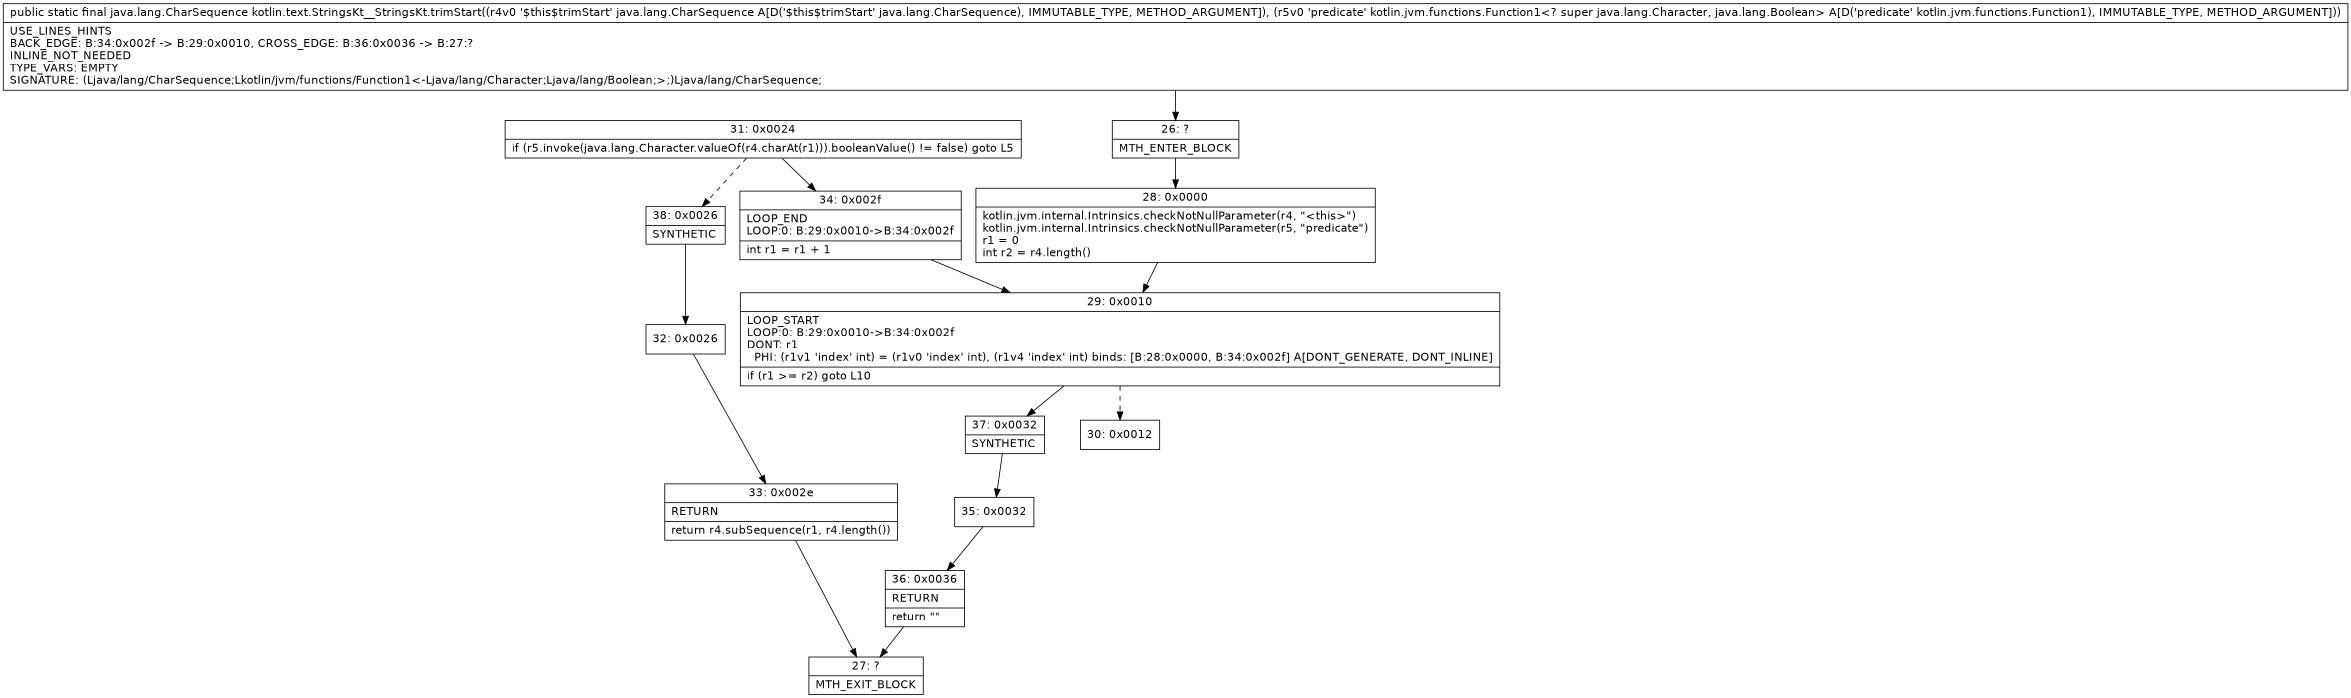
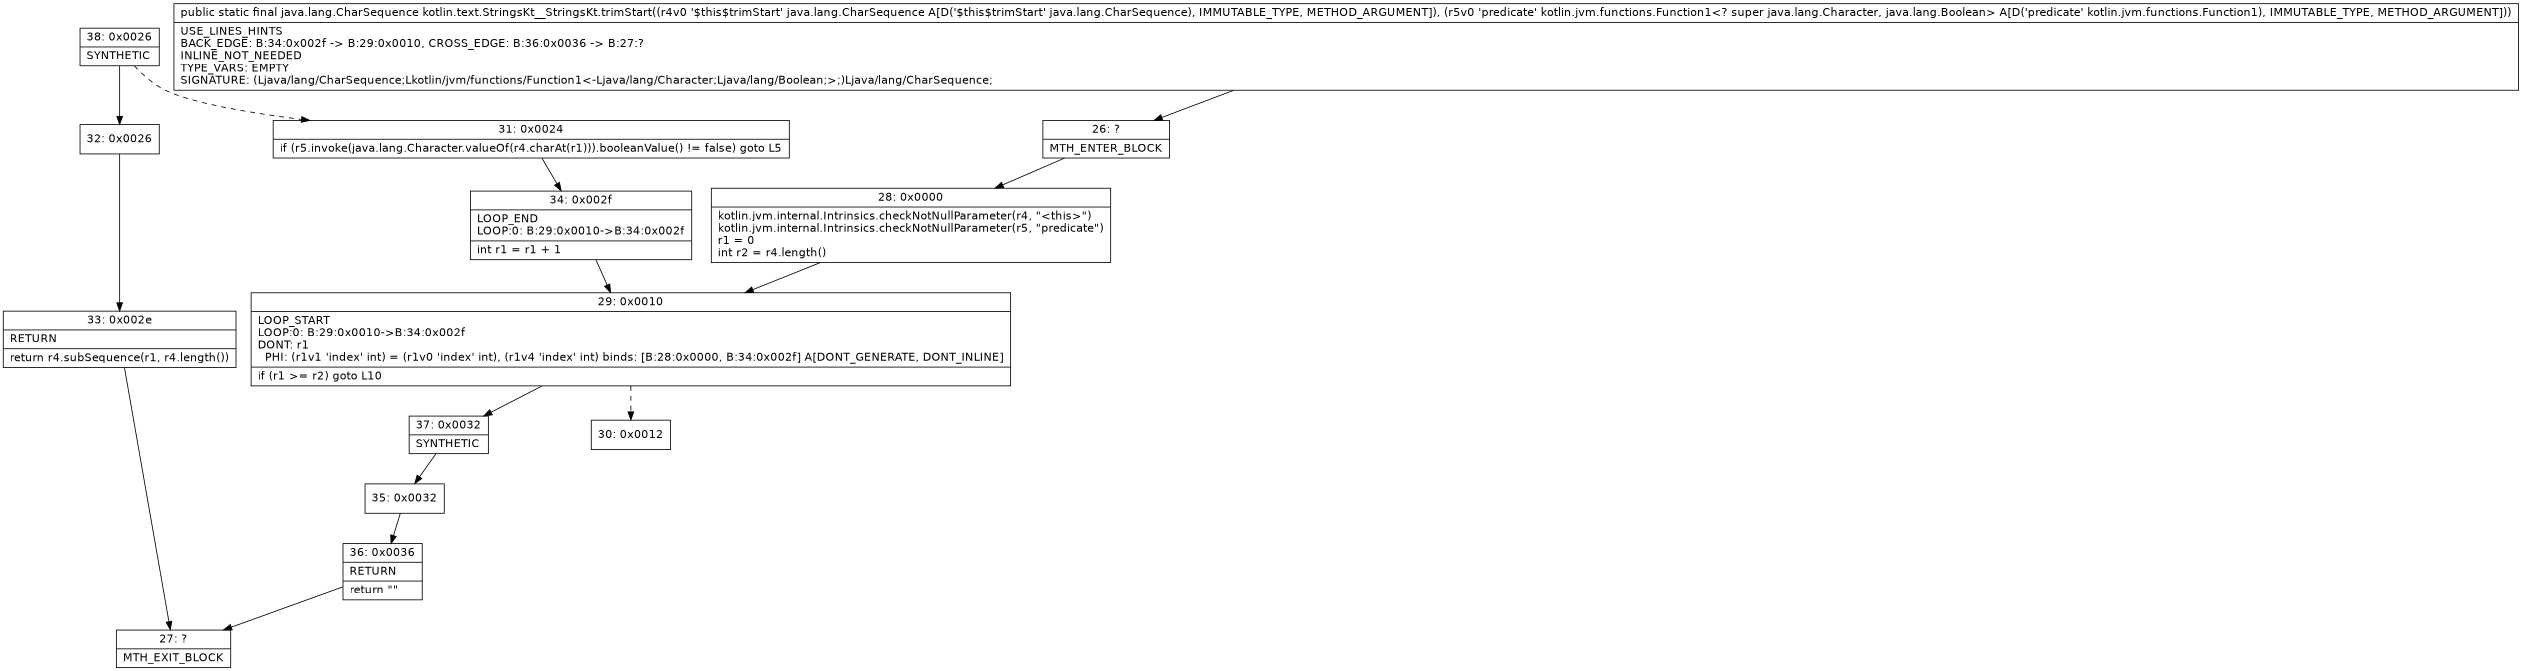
edge "31: 0x0024" -> "38: 0x0026": reversed
